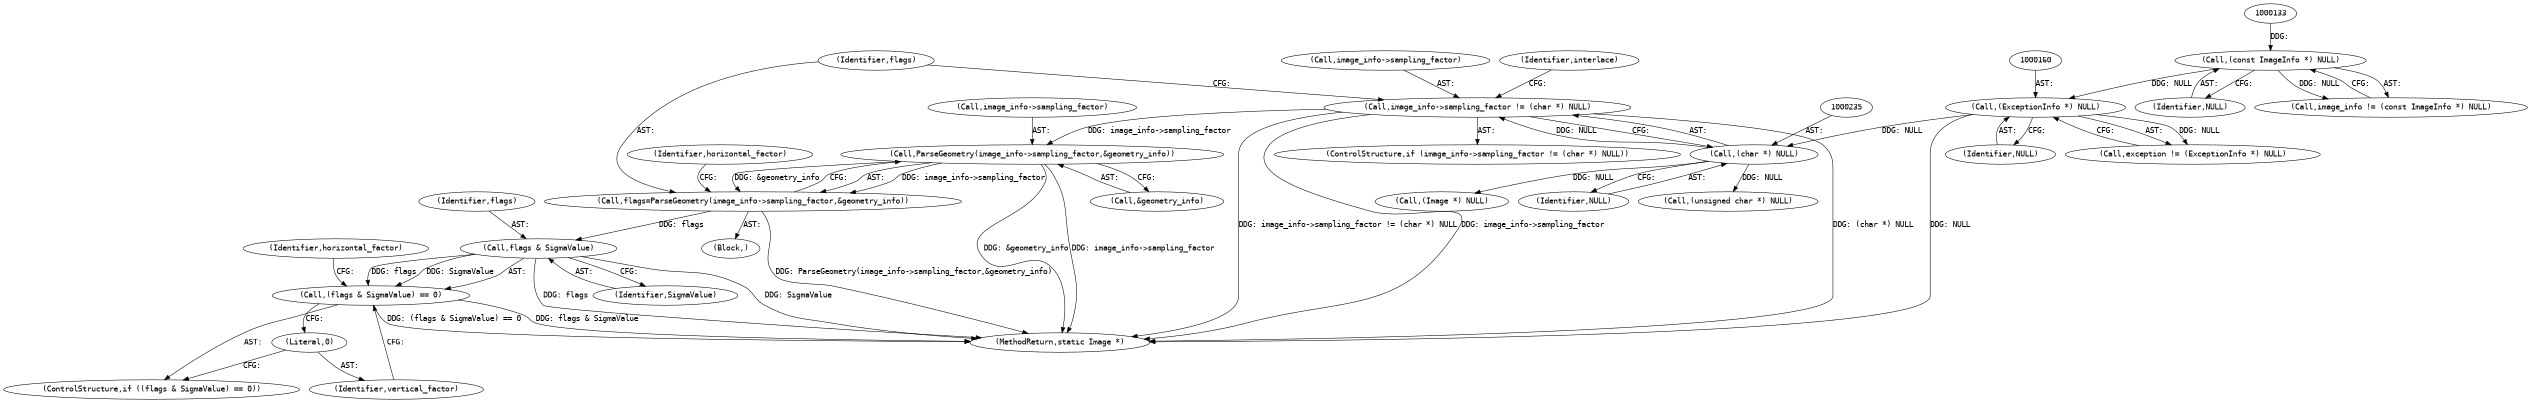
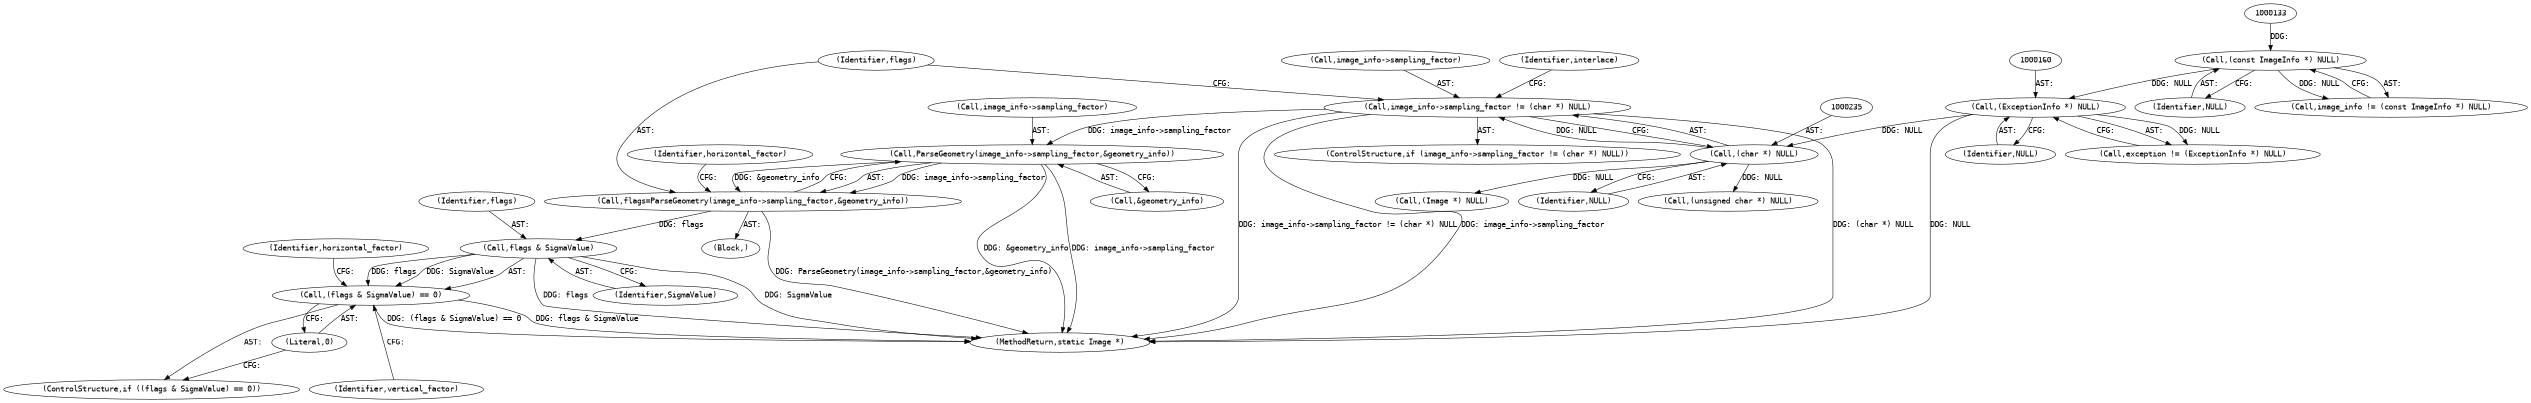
edge "(Literal,0)" -> "(Identifier,vertical_factor)": now "(Literal,0)" -> "(Call,(flags & SigmaValue) == 0)"
